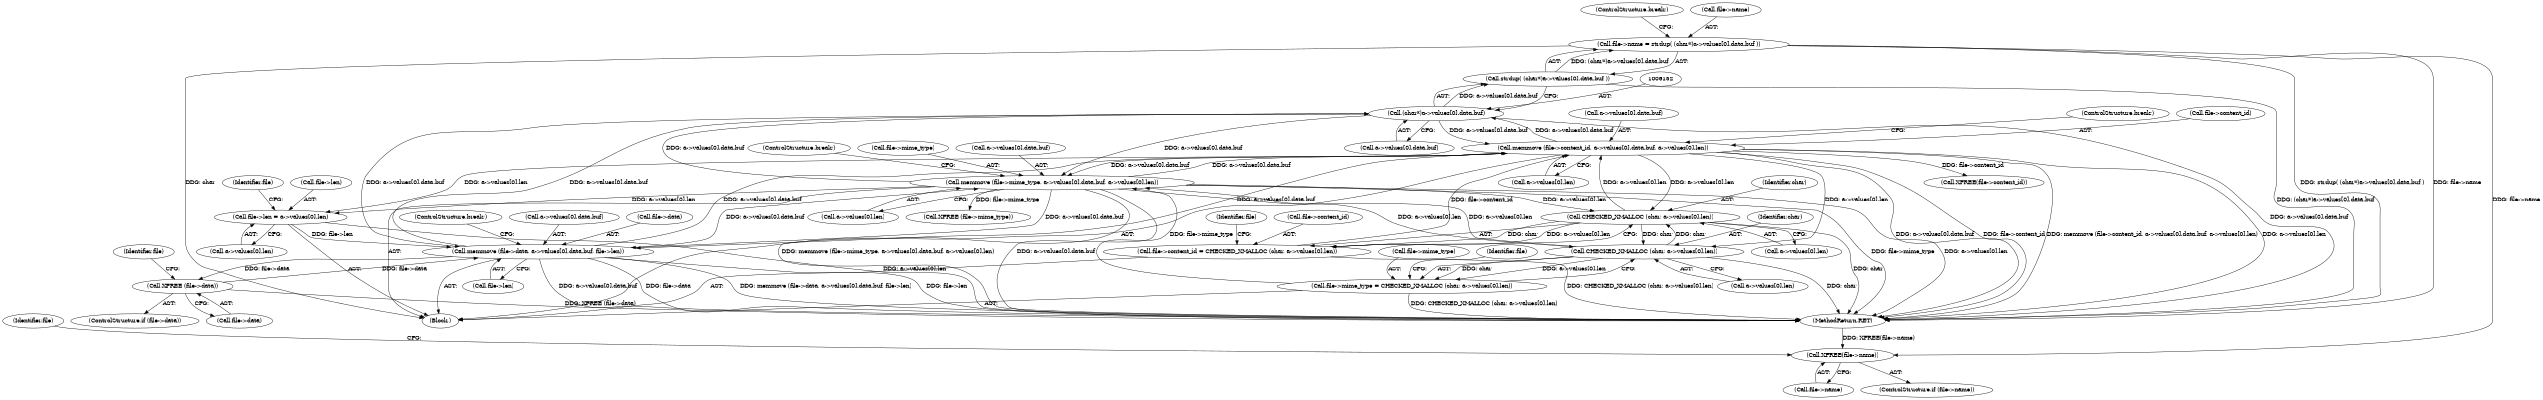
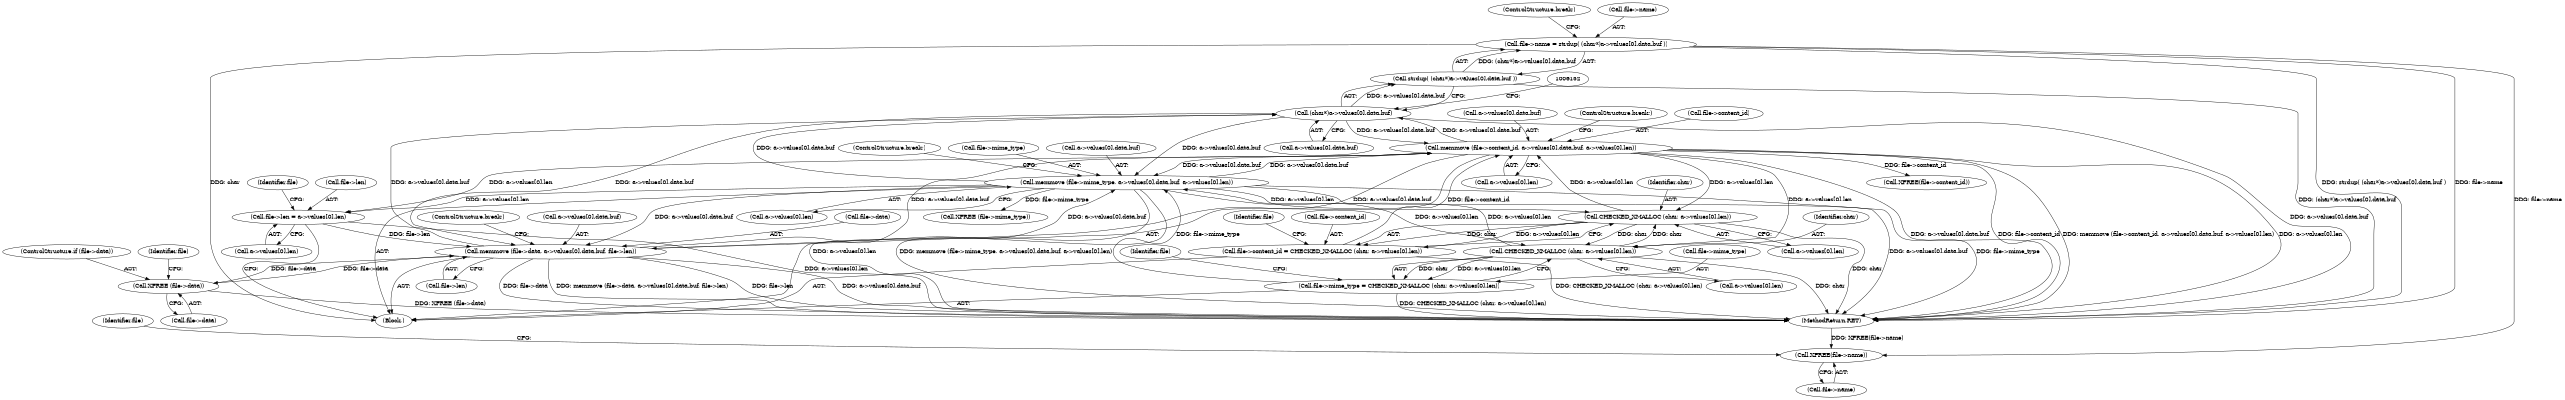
edge "1006152" -> "(Call,(char*)a->values[0].data.buf)": label "AST: " -> "CFG: "
edge "(Call,file->len = a->values[0].len)" -> "(Block,)": label "AST: " -> "CFG: "
edge "(Call,XFREE (file->data))" -> "(ControlStructure,if (file->data))": reversed
node "(ControlStructure,if (file->name))": removed
